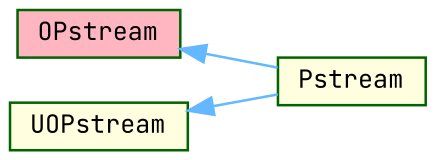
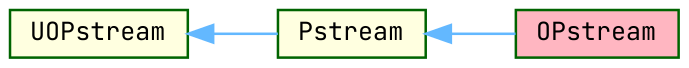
edge "Pstream" -> "OPstream": reversed
